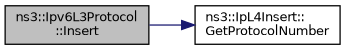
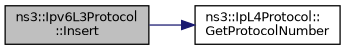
node "ns3::IpL4Insert:: GetProtocolNumber": label "ns3::IpL4Insert:: GetProtocolNumber" -> "ns3::IpL4Protocol:: GetProtocolNumber"
